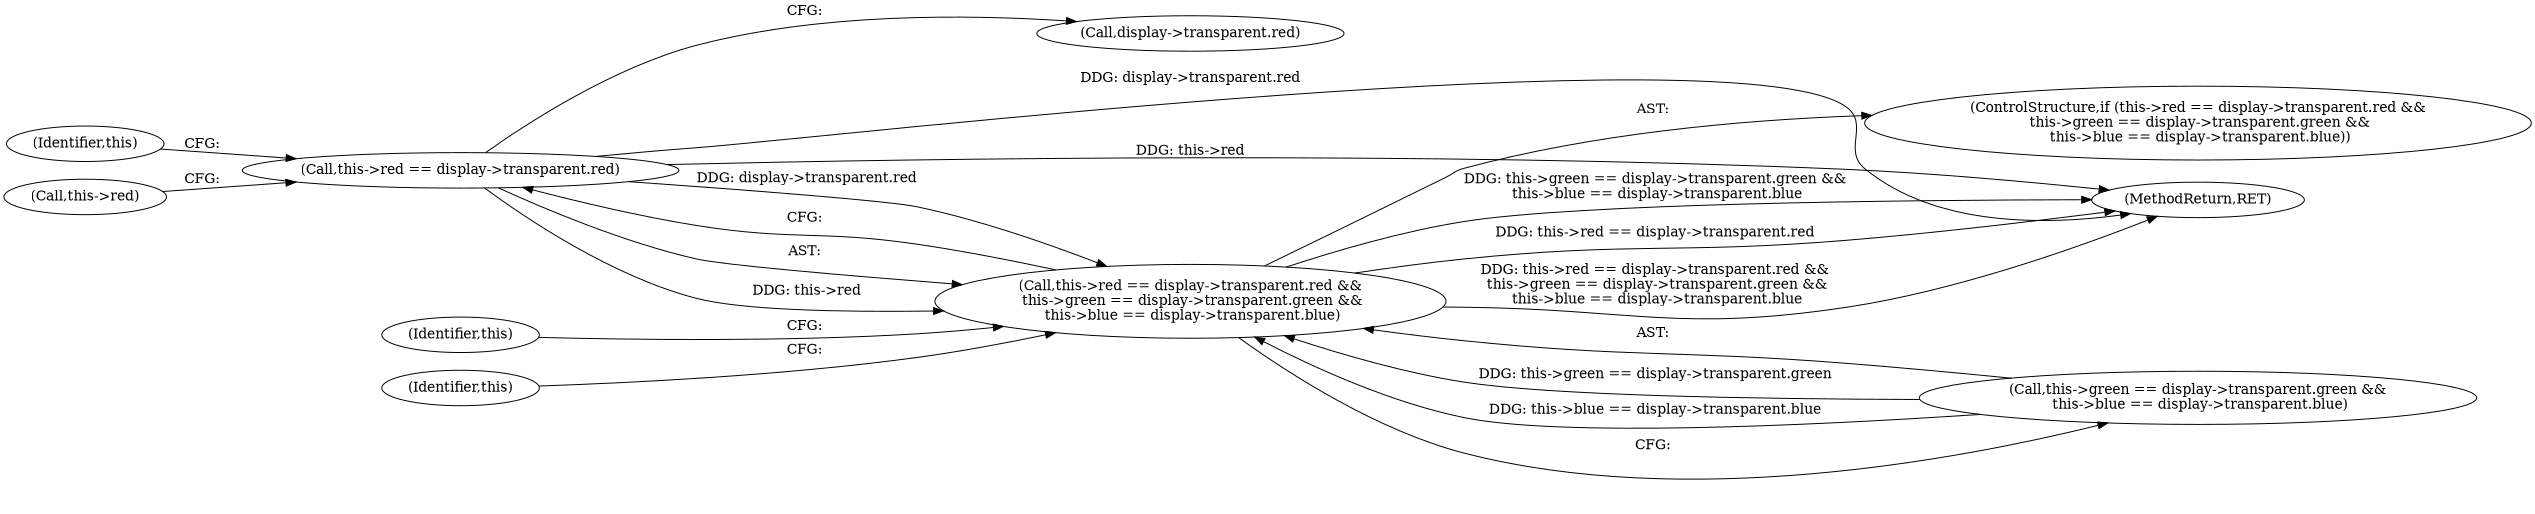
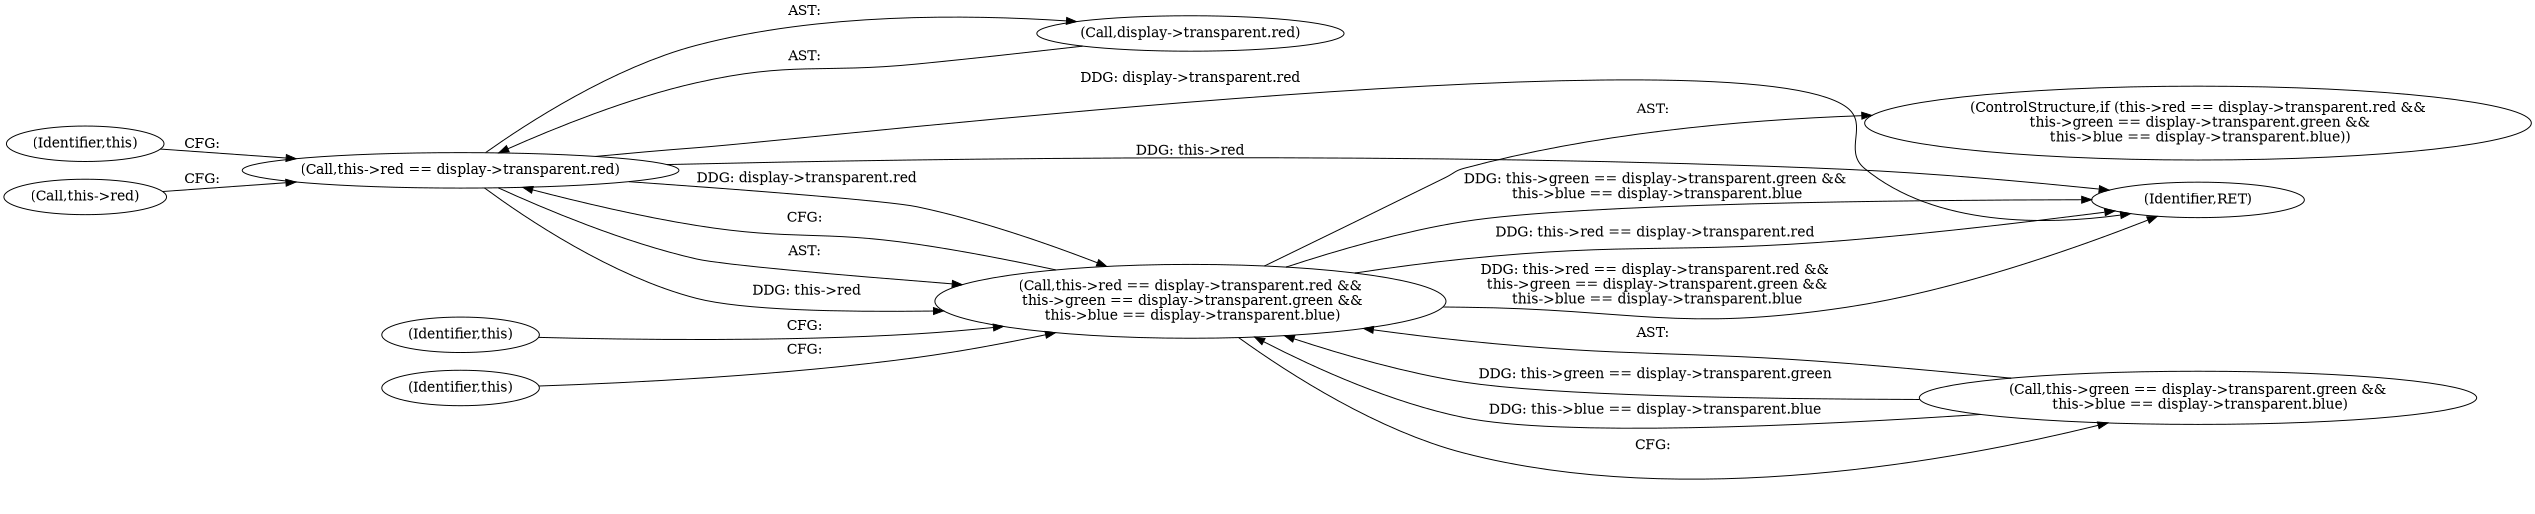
edge "(Call,this->red == display->transparent.red)" -> "(Call,display->transparent.red)": label "CFG: " -> "AST: "
edge "(Call,display->transparent.red)" -> "(Call,this->red == display->transparent.red)": added, label "AST:"
node "(MethodReturn,RET)": label "(MethodReturn,RET)" -> "(Identifier,RET)"
